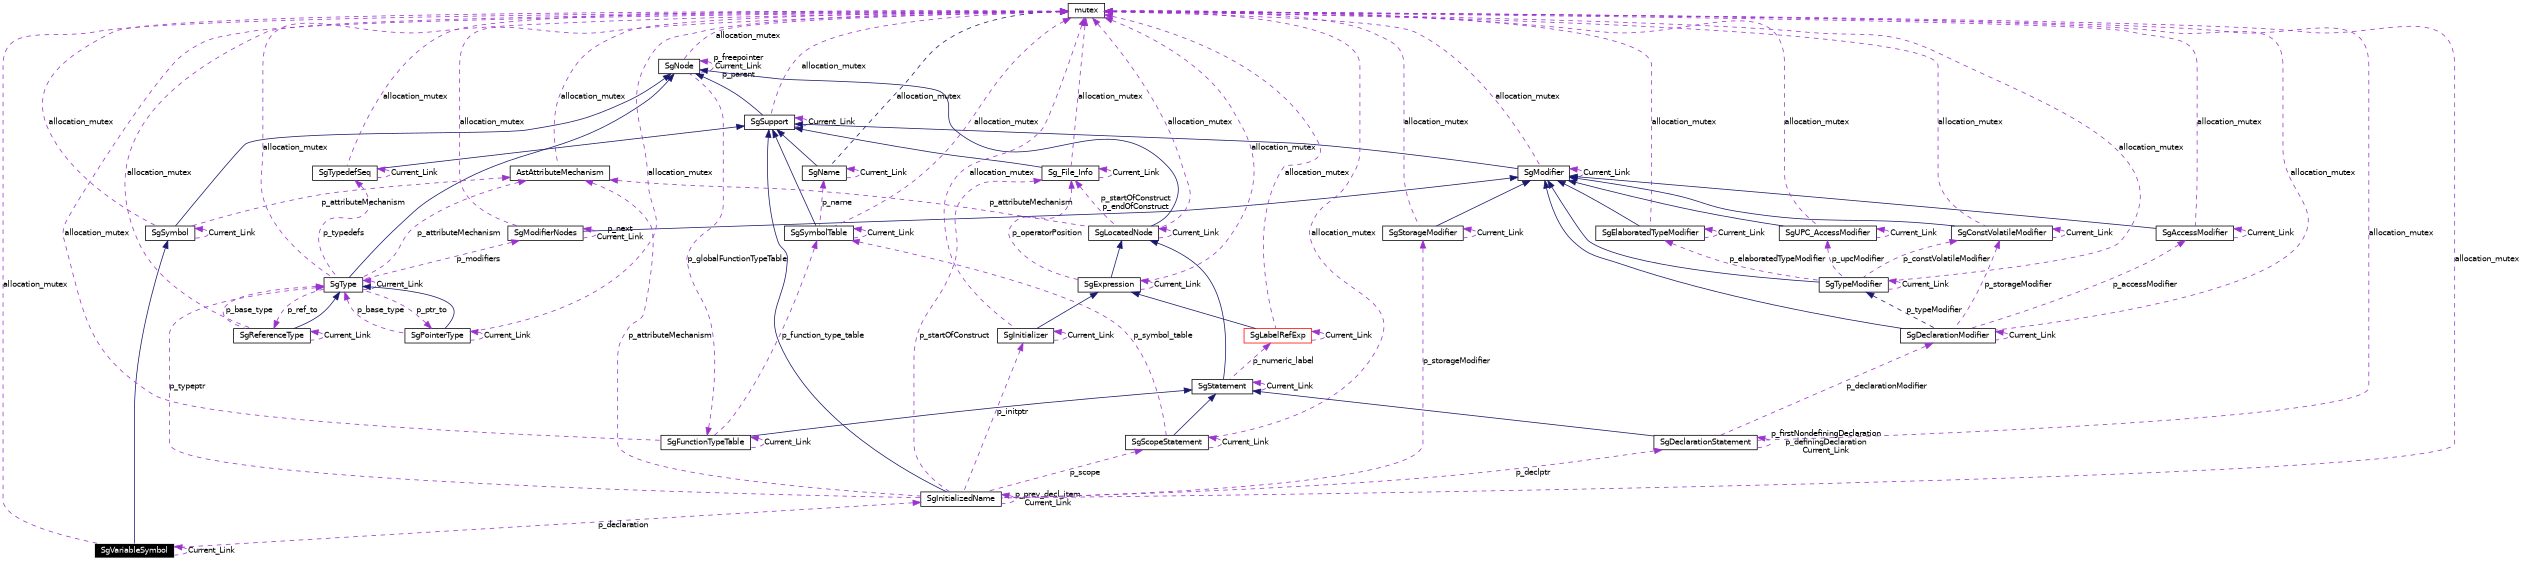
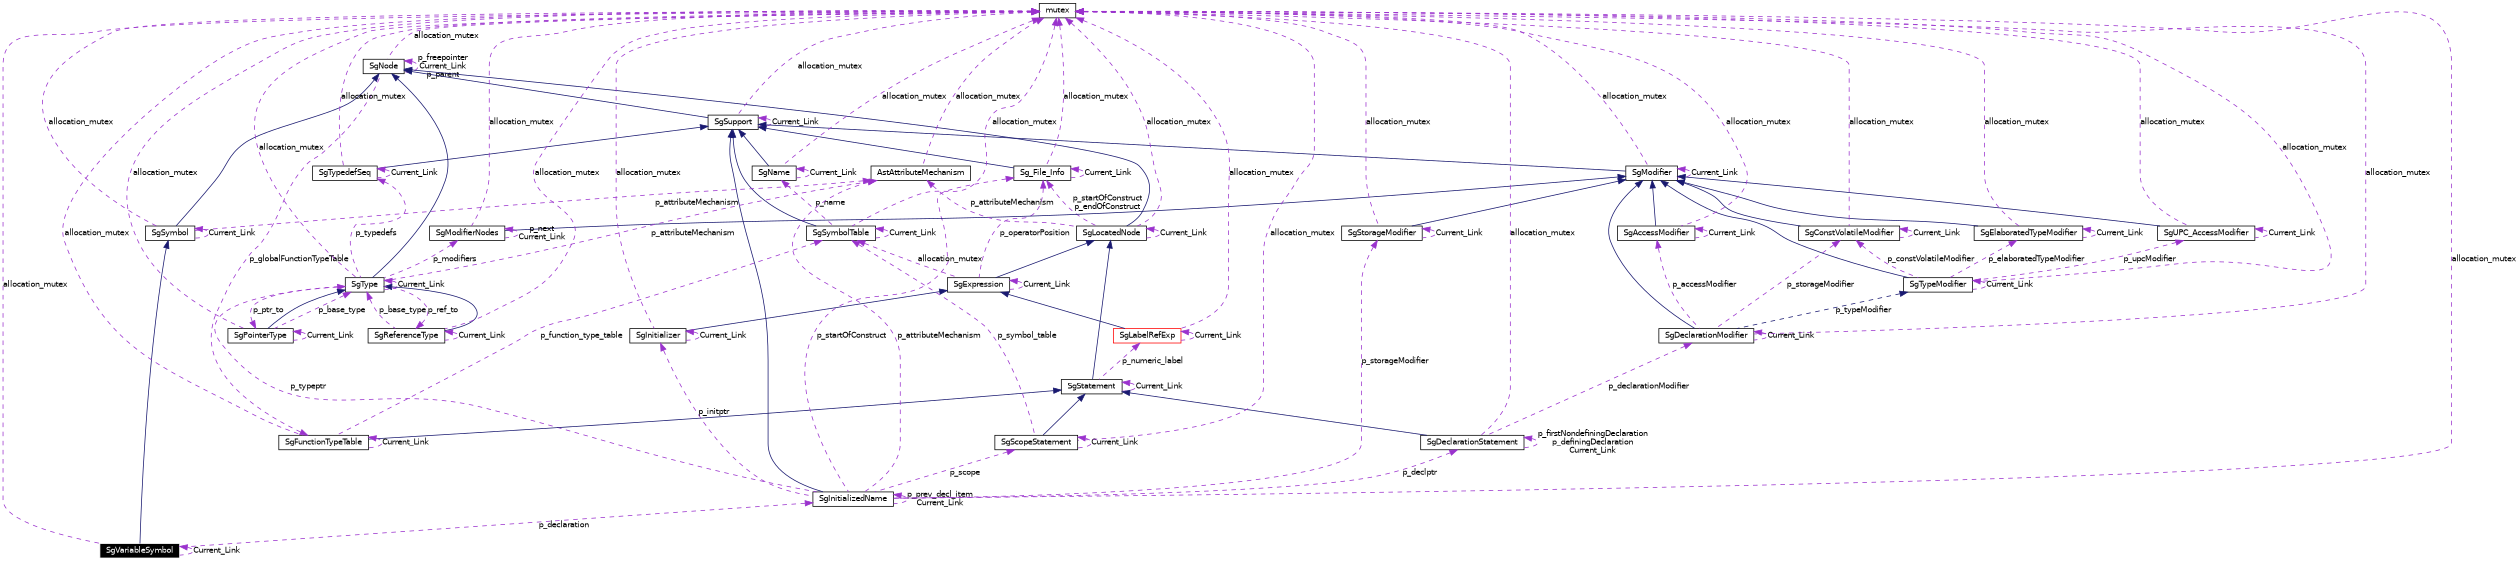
edge "SgName" -> "mutex": color midnightblue -> darkorchid3
edge "SgExpression" -> "mutex": now "SgExpression" -> "SgSymbolTable"
